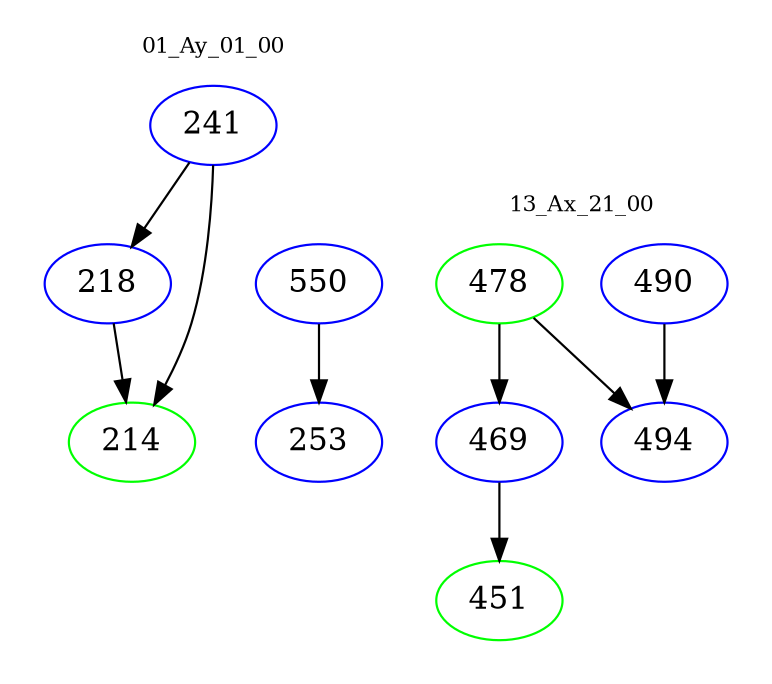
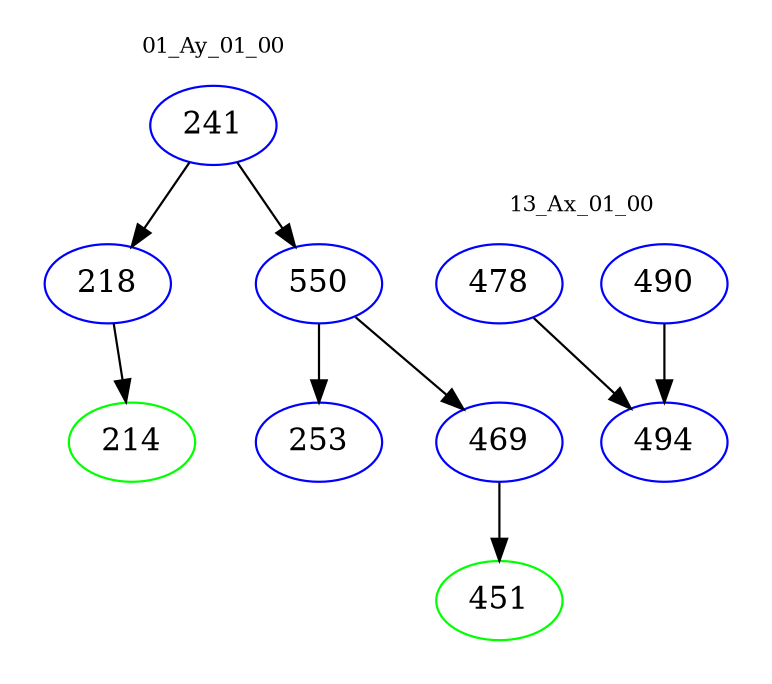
cluster "13_Ax_21_00": label "13_Ax_21_00" -> "13_Ax_01_00"
edge "241" -> "214": now "241" -> "550"
node "478": color green -> blue
edge "478" -> "469": now "550" -> "469"
